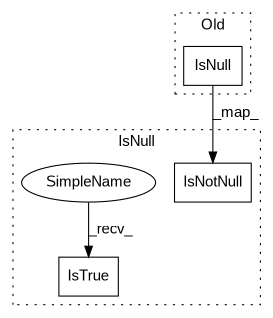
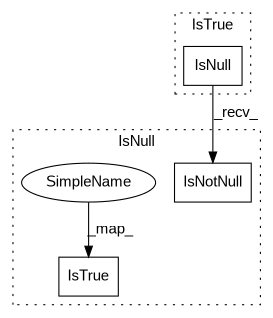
cluster "Old": label "Old" -> "IsTrue"
edge "IsNull" -> "IsNotNull": label "_map_" -> "_recv_"
edge "SimpleName" -> "IsTrue": label "_recv_" -> "_map_"
